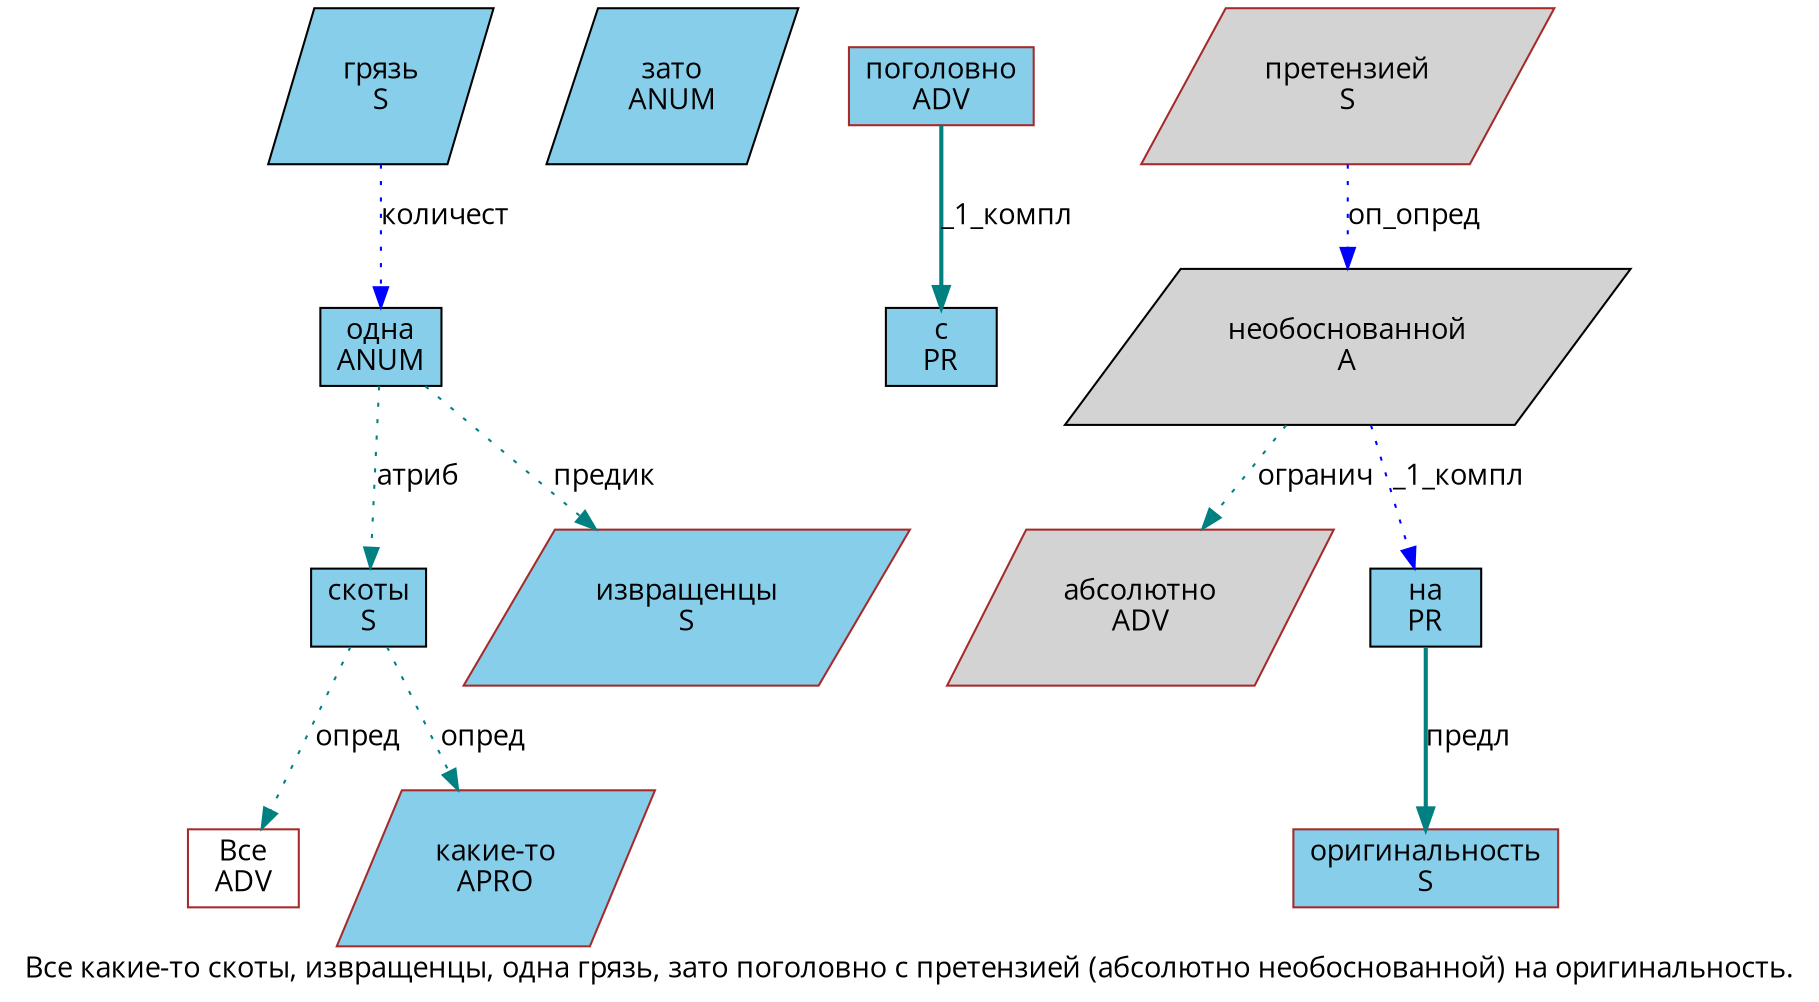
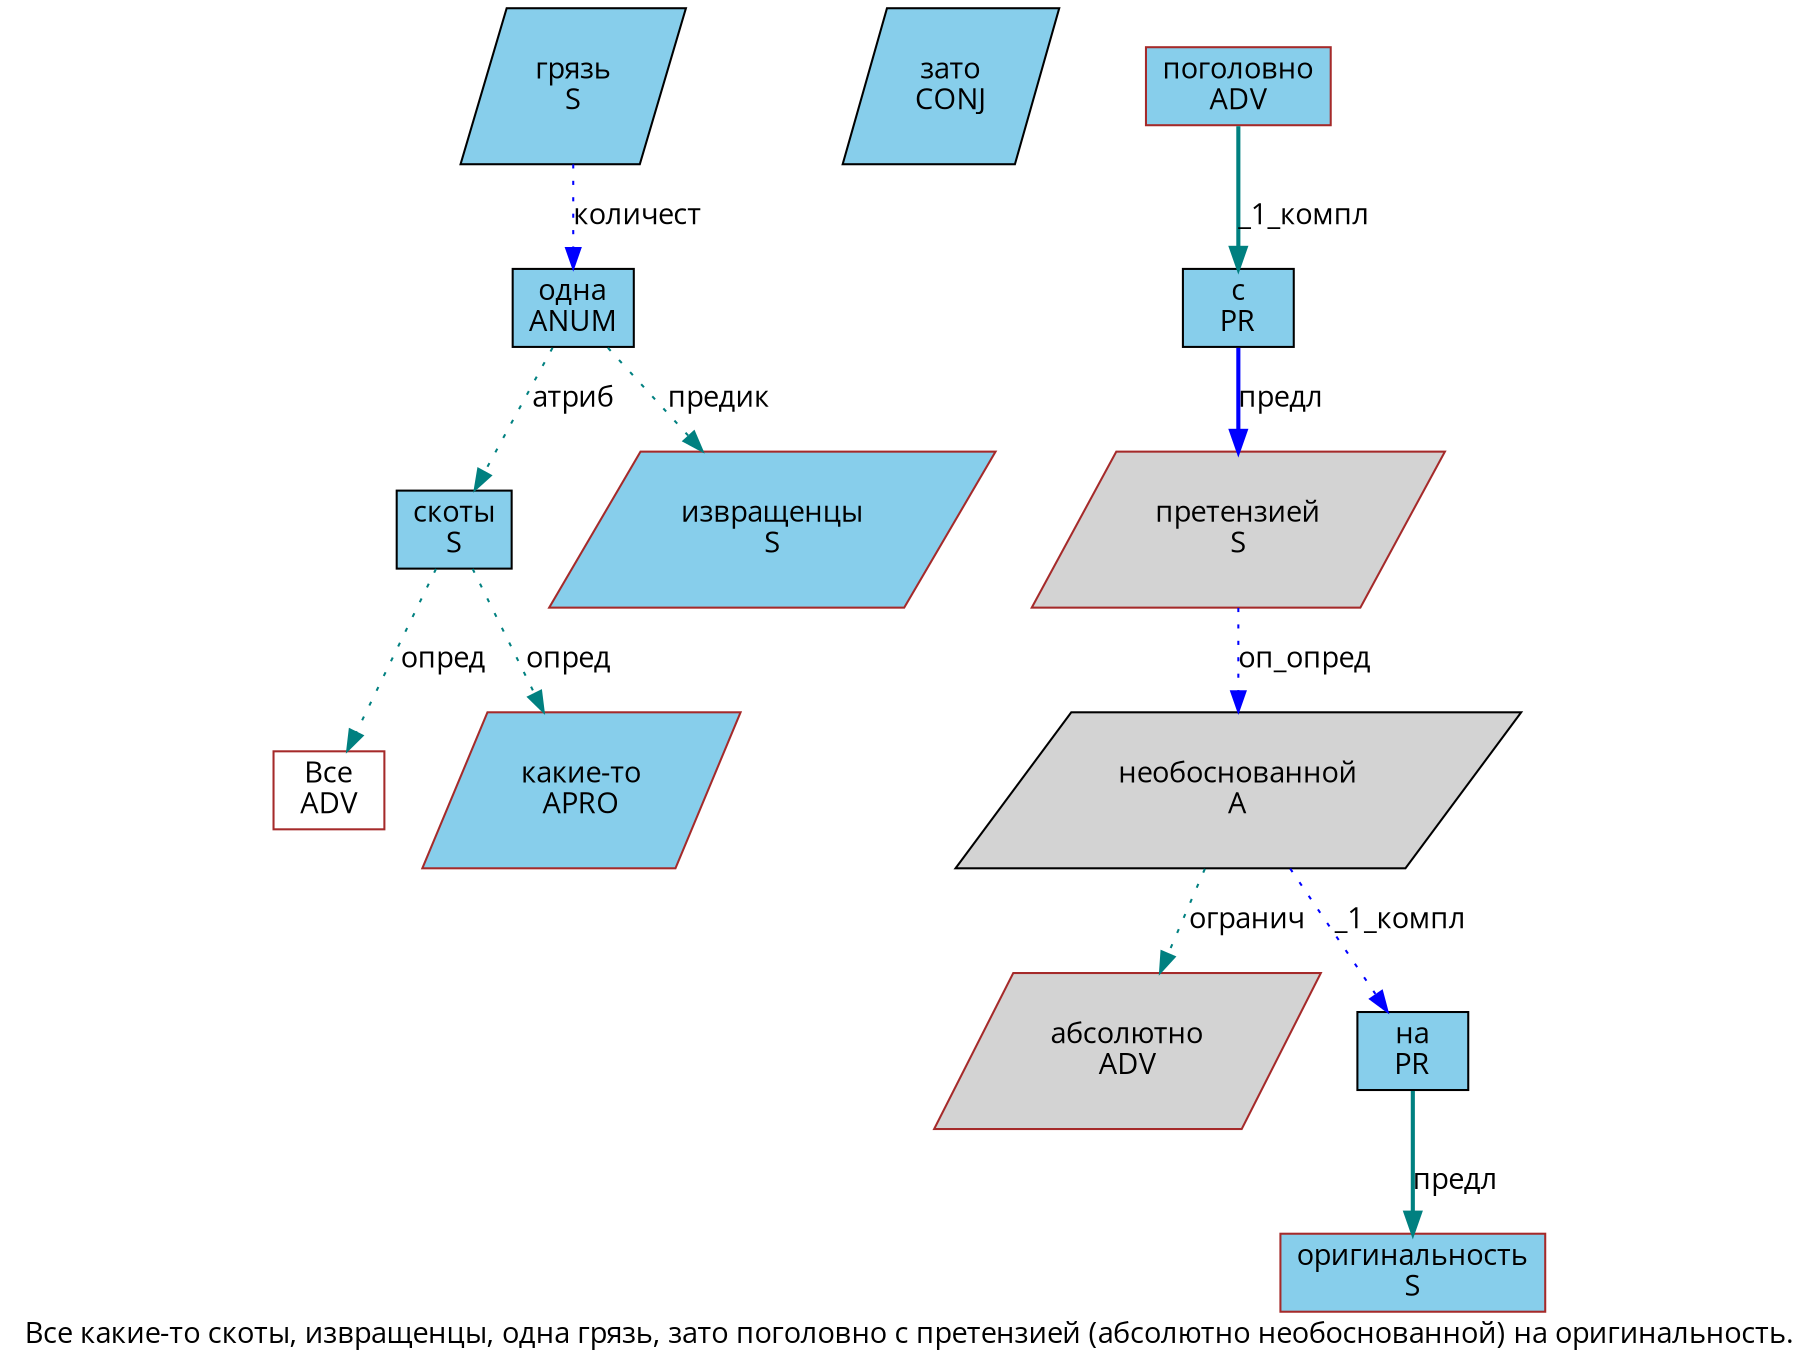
node "зато ANUM": label "зато ANUM" -> "зато CONJ"
edge "с PR" -> "претензией S": added, label "предл"
